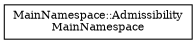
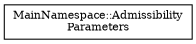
node "MainNamespace::Admissibility MainNamespace": label "MainNamespace::Admissibility MainNamespace" -> "MainNamespace::Admissibility Parameters"
